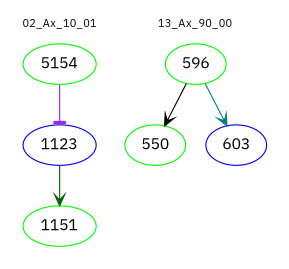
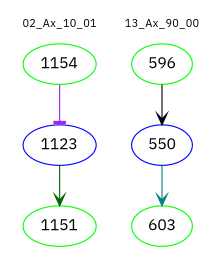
node "5154": label "5154" -> "1154"
edge "596" -> "603": now "550" -> "603"
node "550": color green -> blue
node "603": color blue -> green
